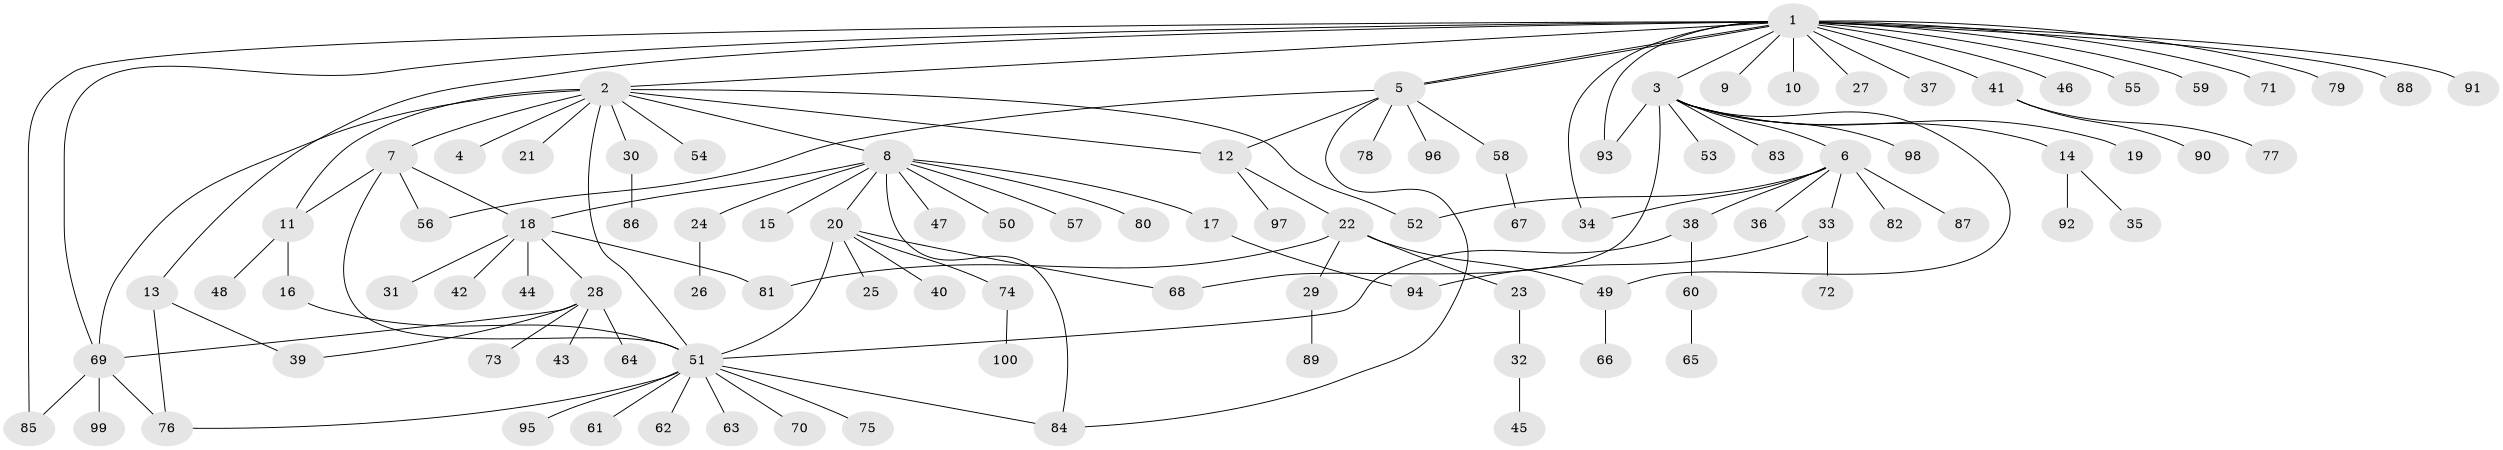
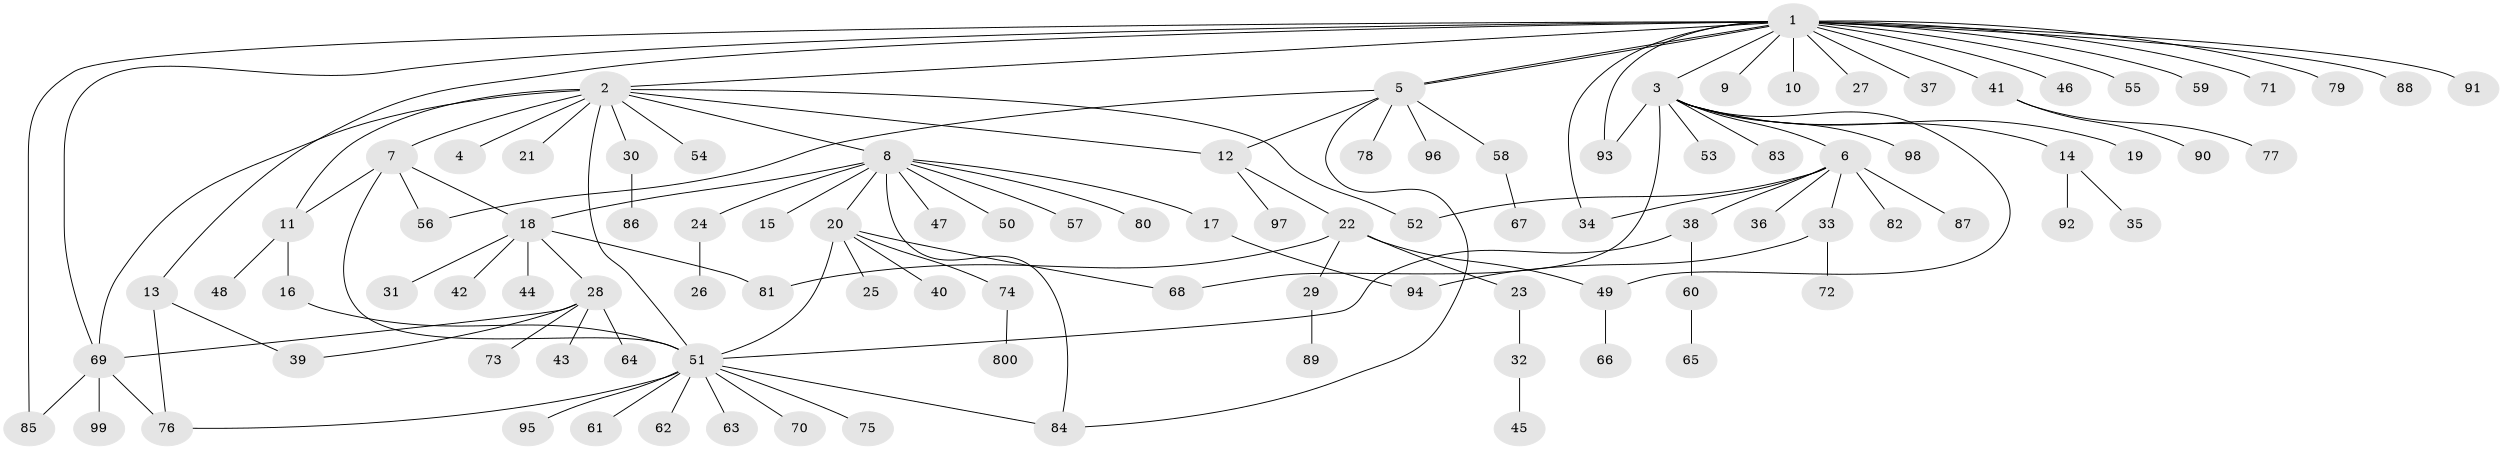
node "100": label "100" -> "800"
